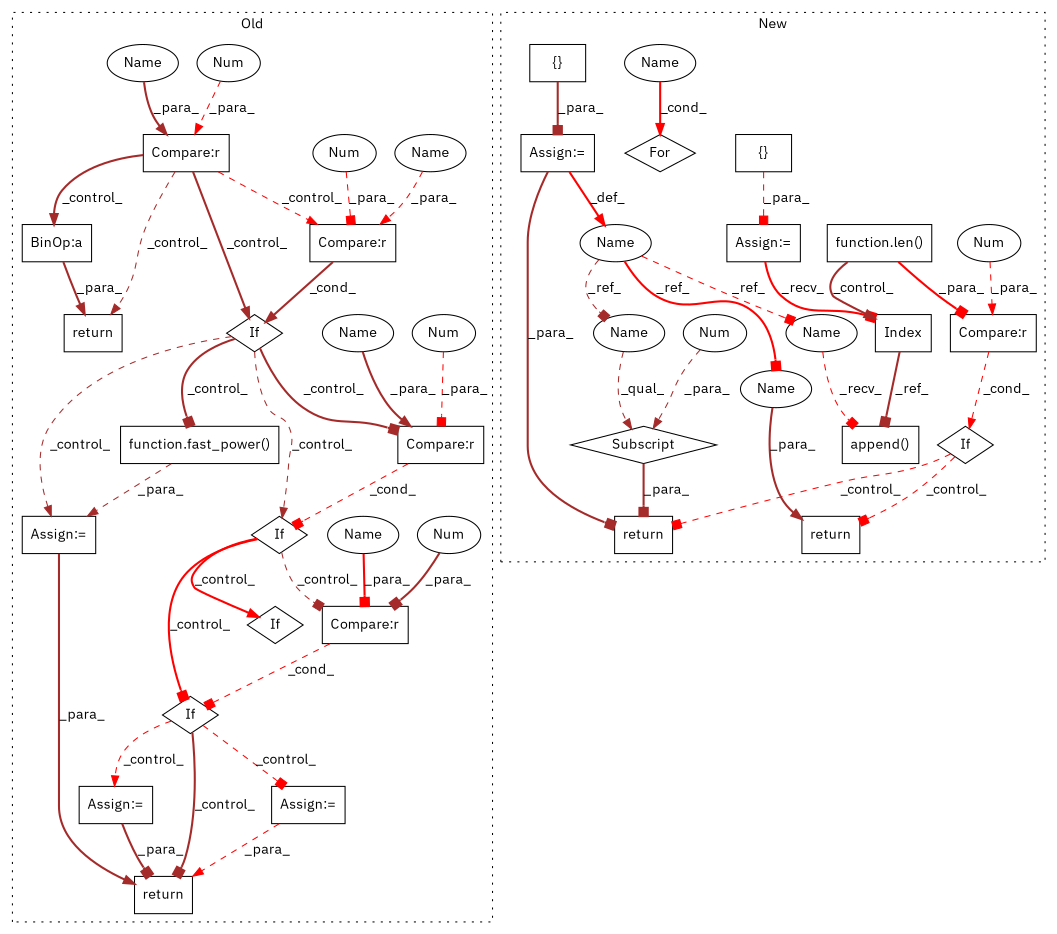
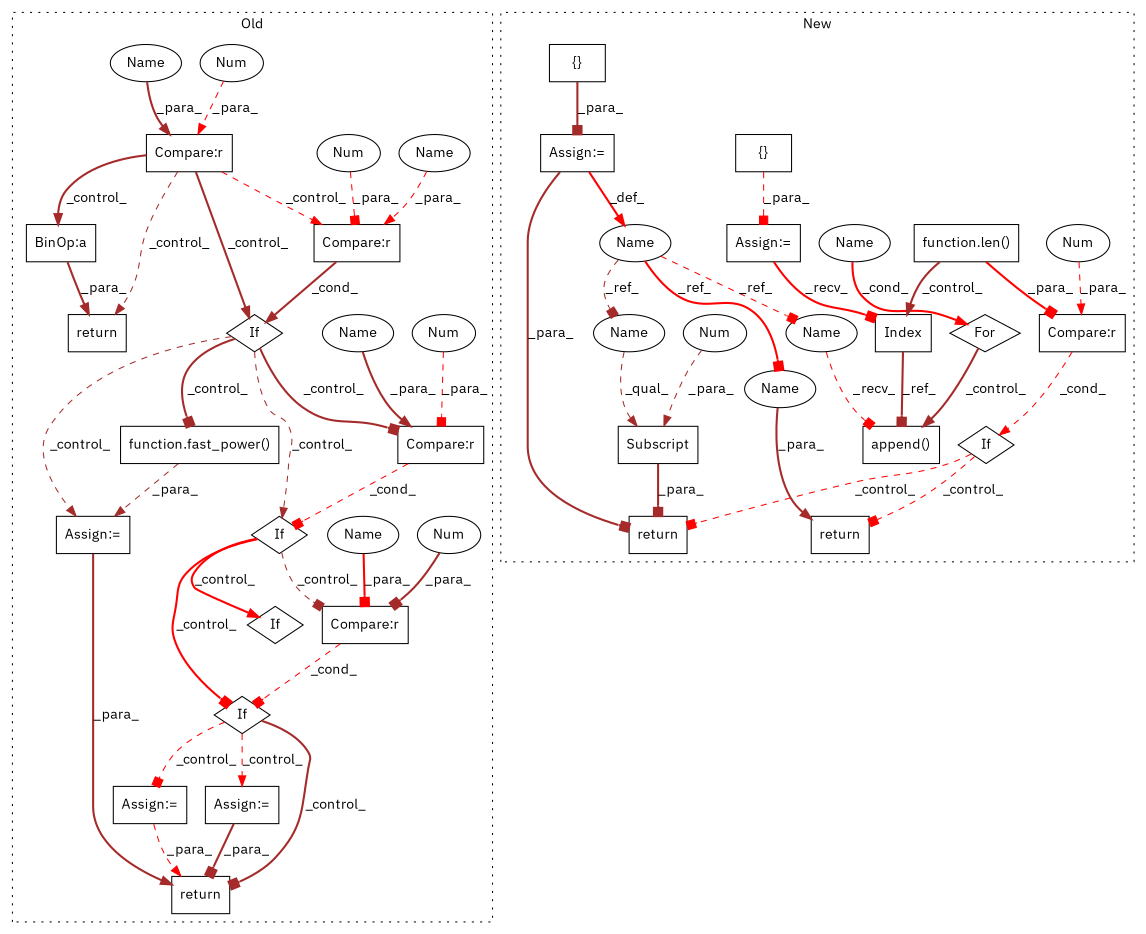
edge "For" -> "append()": added, label "_control_"
node "Subscript": shape diamond -> box
